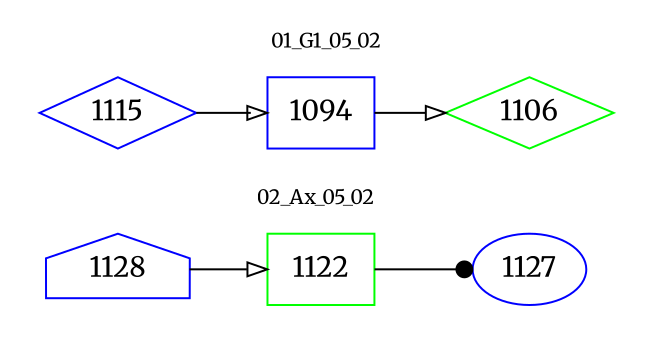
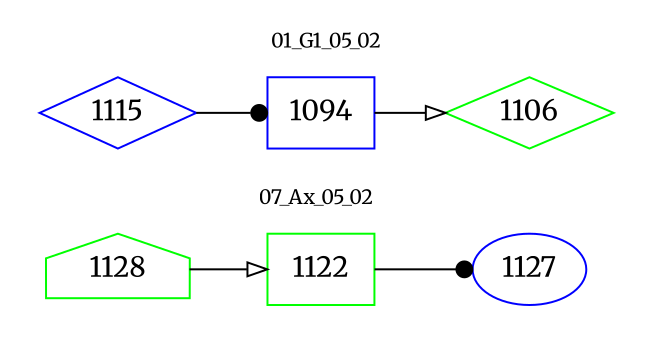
edge "1115" -> "1094": arrowhead onormal -> dot
cluster "02_Ax_05_02": label "02_Ax_05_02" -> "07_Ax_05_02"
node "1128": color blue -> green
